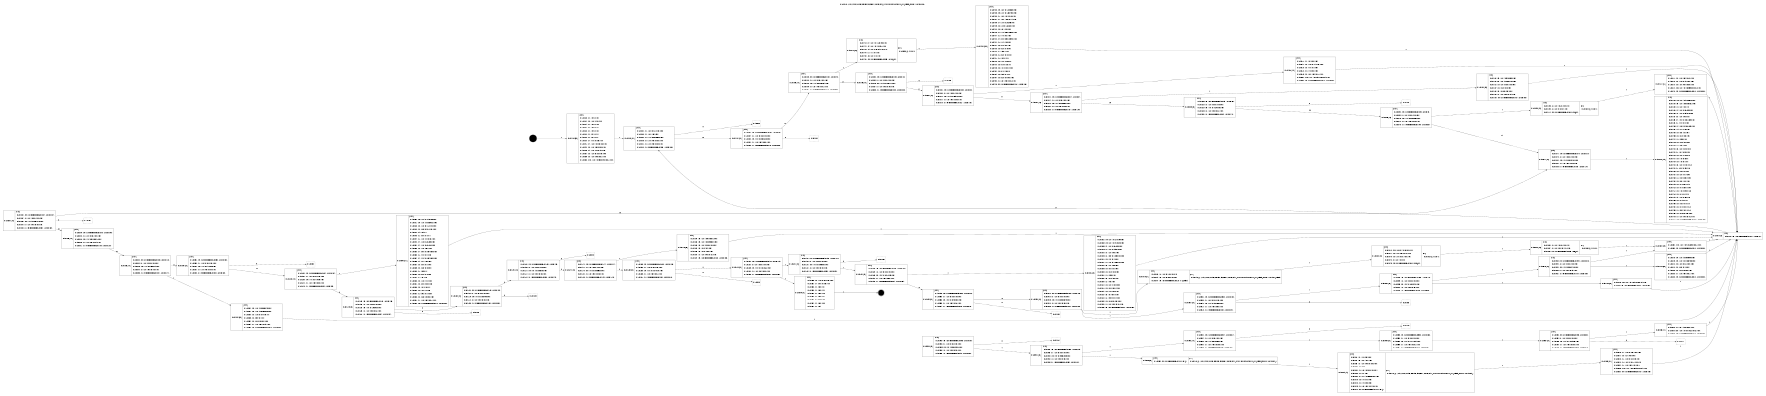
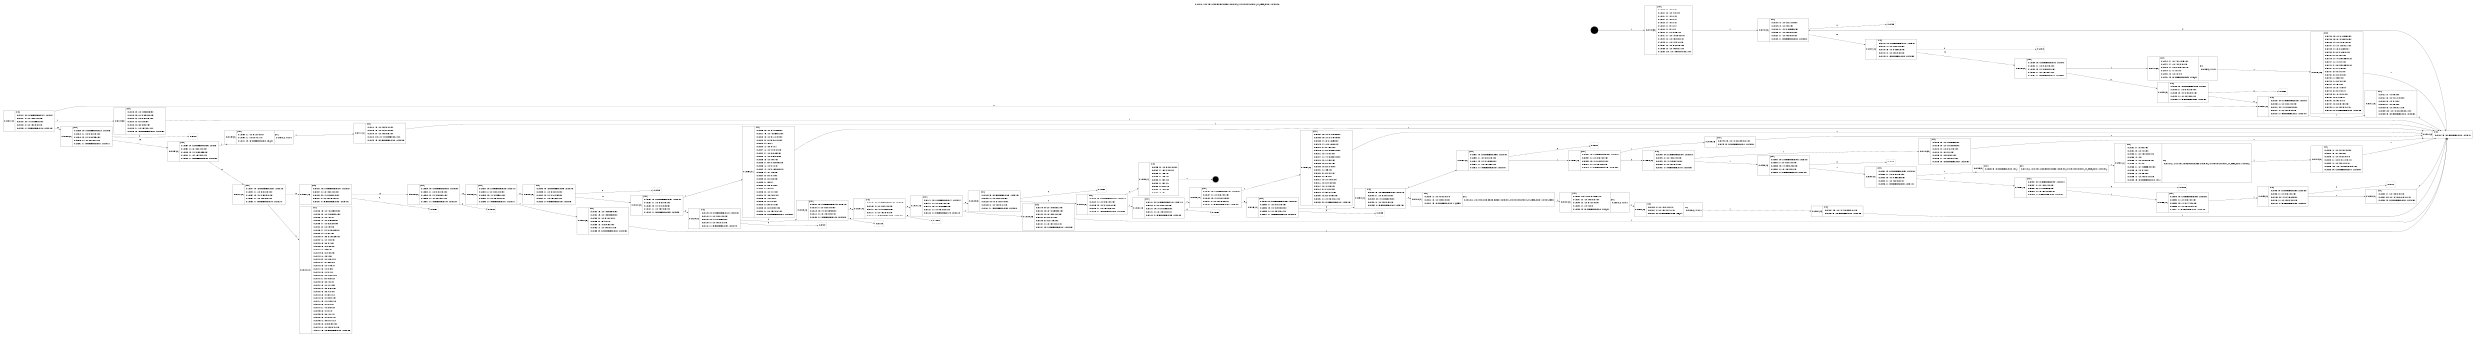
edge "0x401306 [28]" -> "0x401322 [28]": reversed
node "0x40169c": added
edge "0x401392 [28]" -> "0x401376 [28]": reversed
edge "0x40156e [28]" -> "0x401992 [15]": now "0x40156e [28]" -> "0x40158a [28]"
